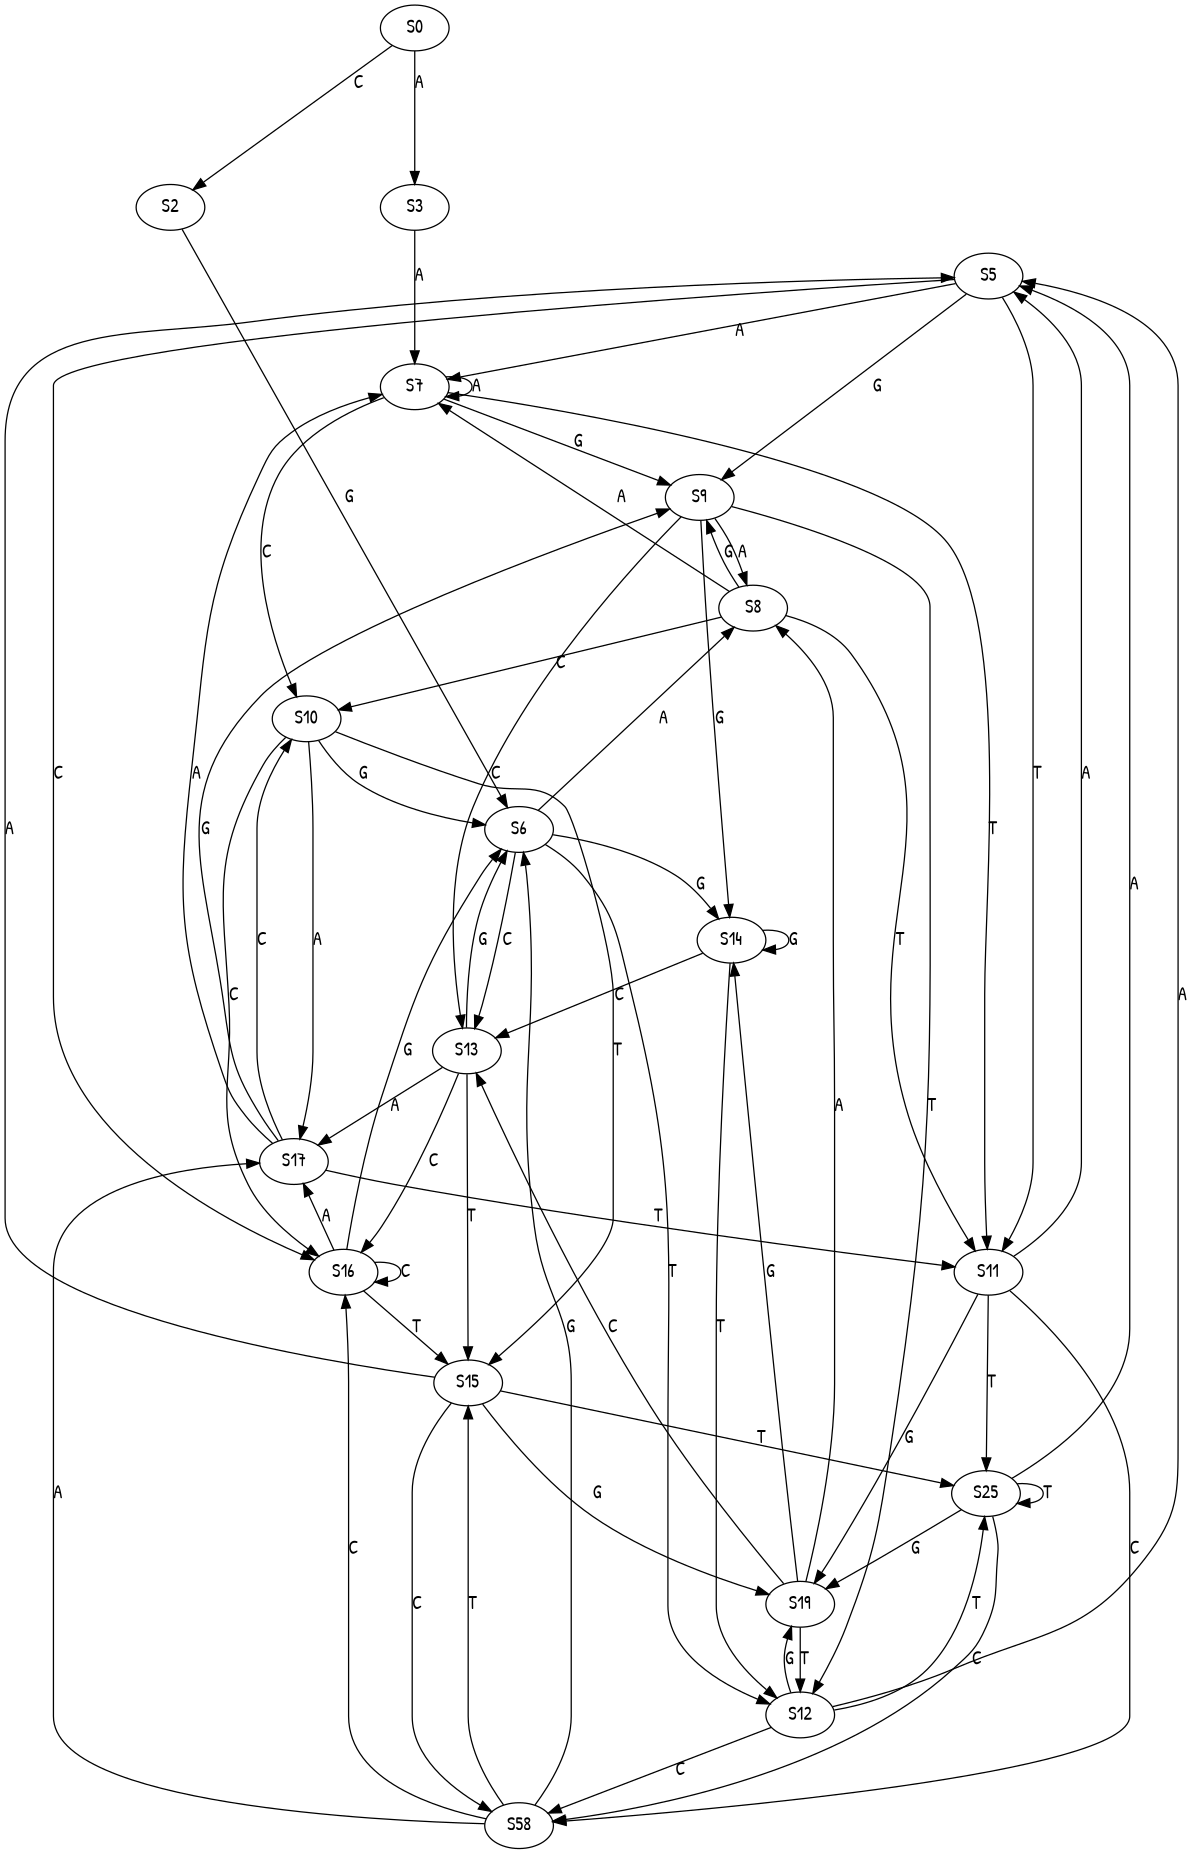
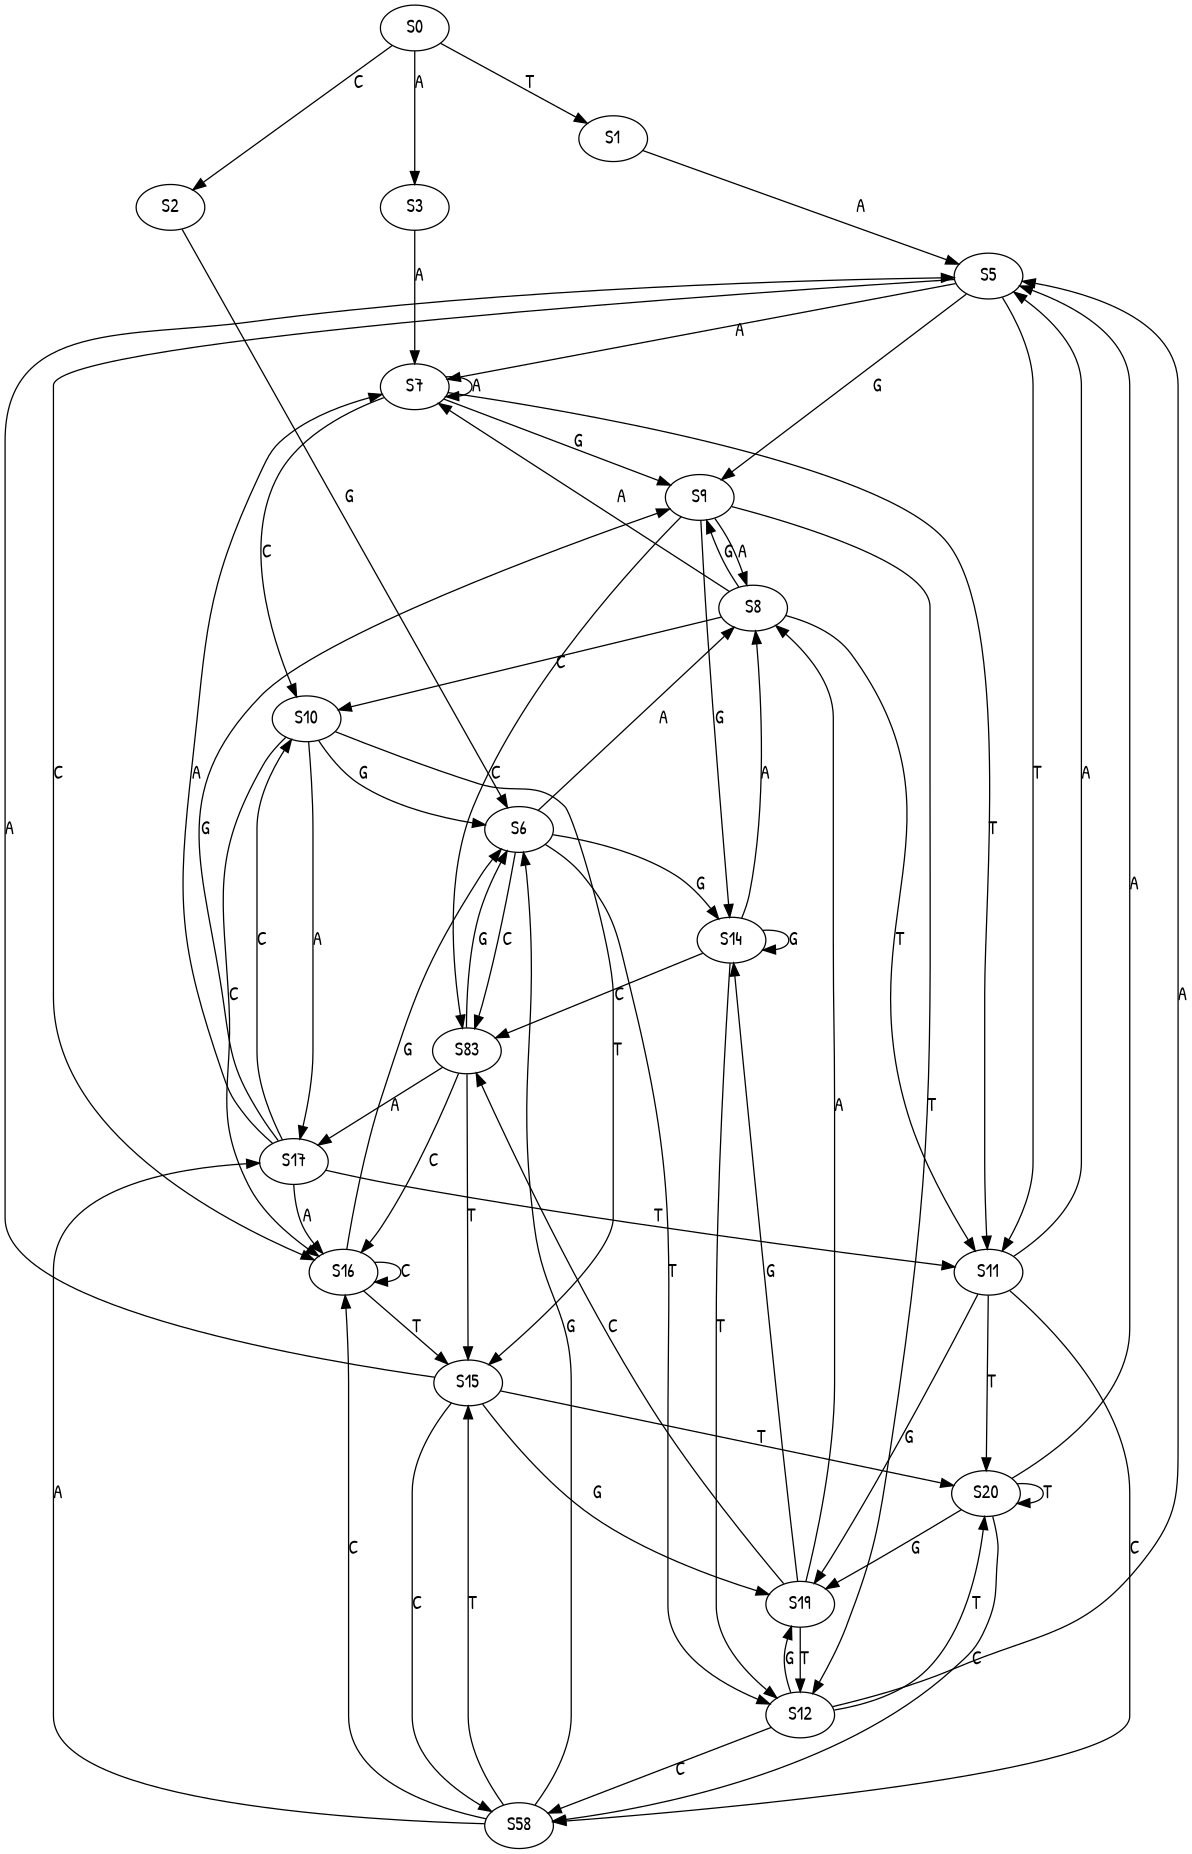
node "S1": added
edge "S14" -> "S8": added, label "A"
node "S13": label "S13" -> "S83"
edge "S16" -> "S17": reversed
node "S25": label "S25" -> "S20"
